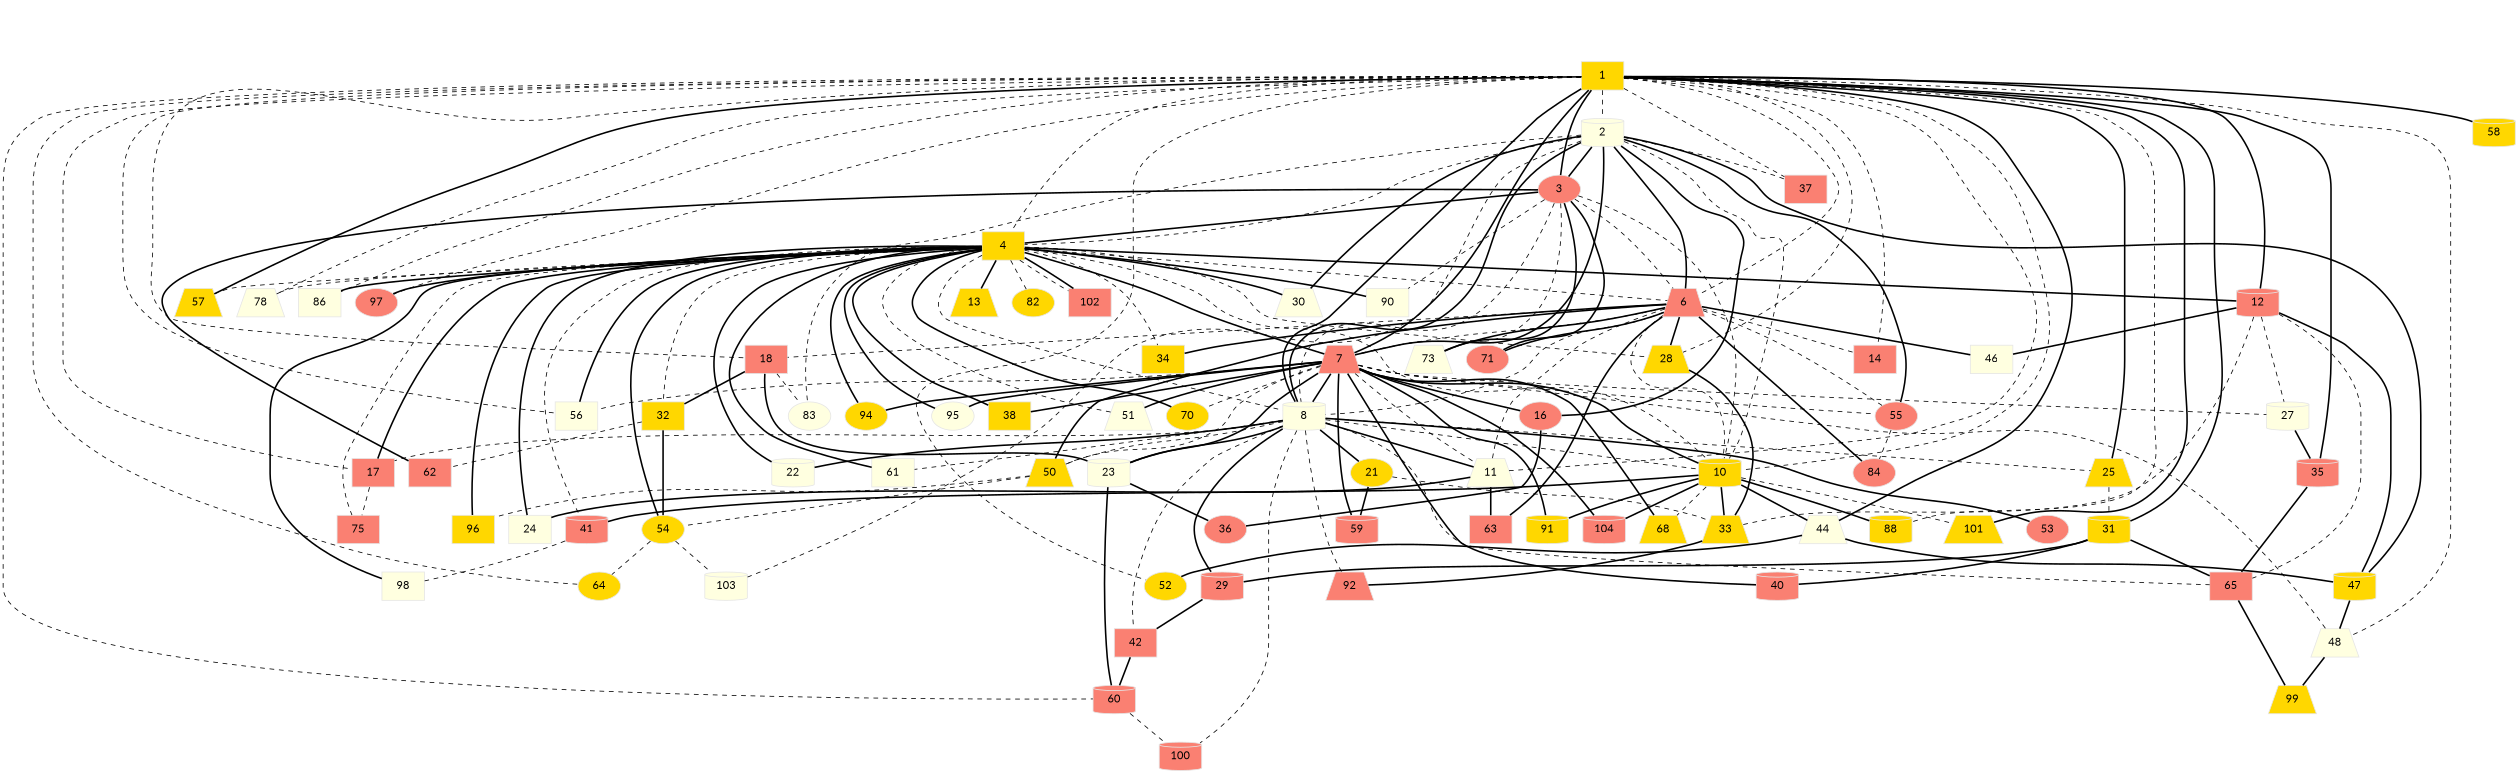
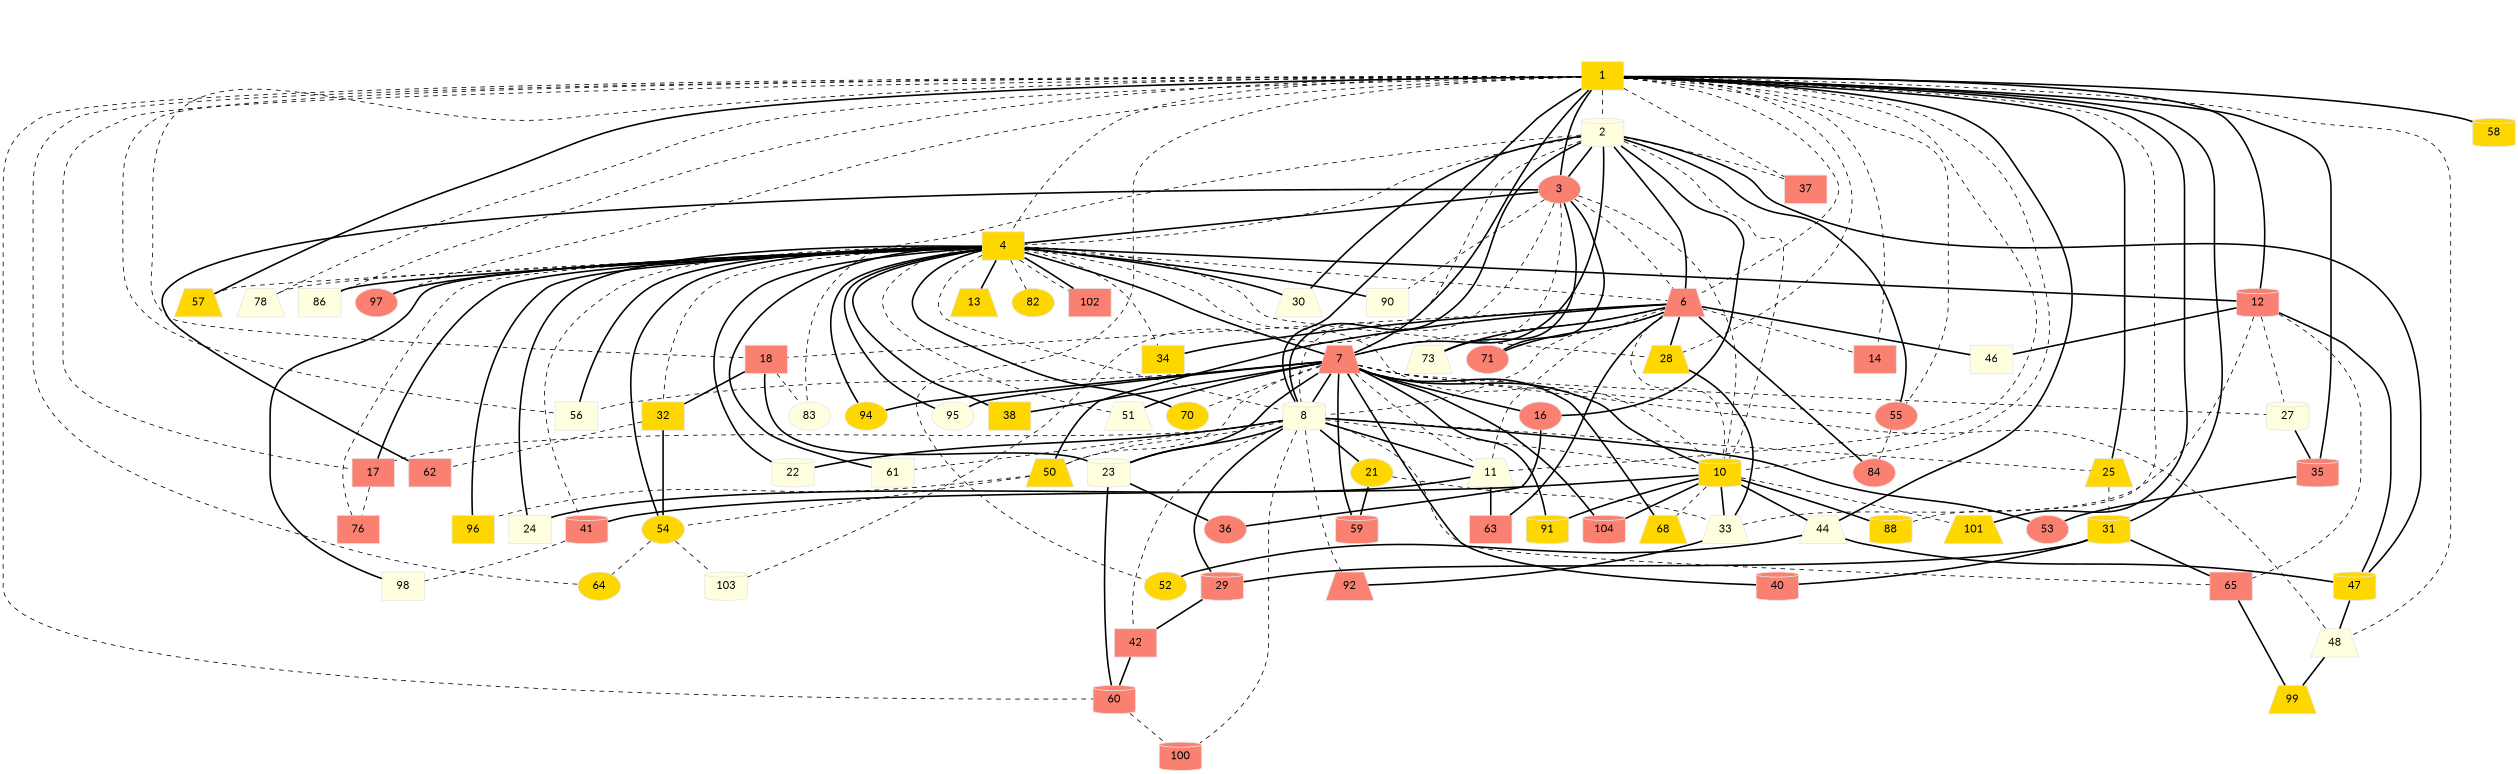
edge "6" -- "55": now "1" -- "55"
node "75": label "75" -> "76"
node "33": fillcolor gold -> lightyellow
edge "35" -- "65": now "35" -- "53"
